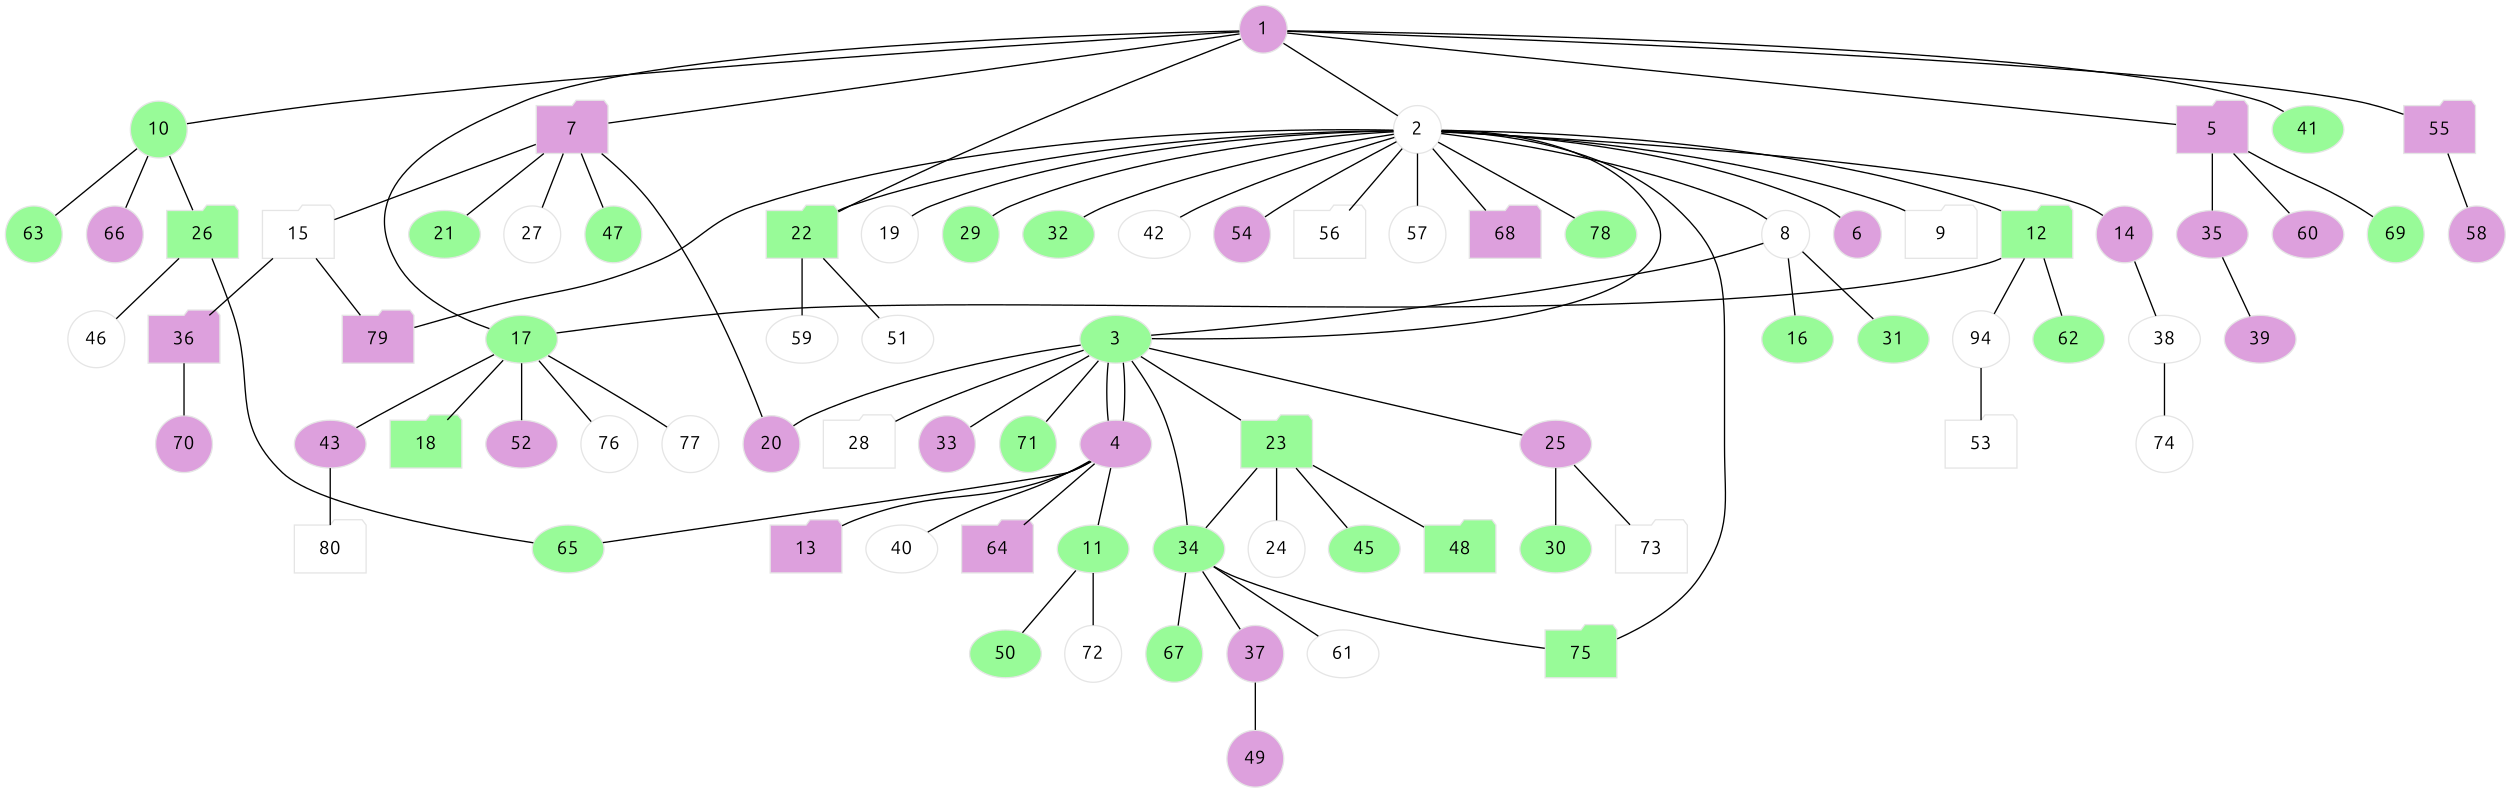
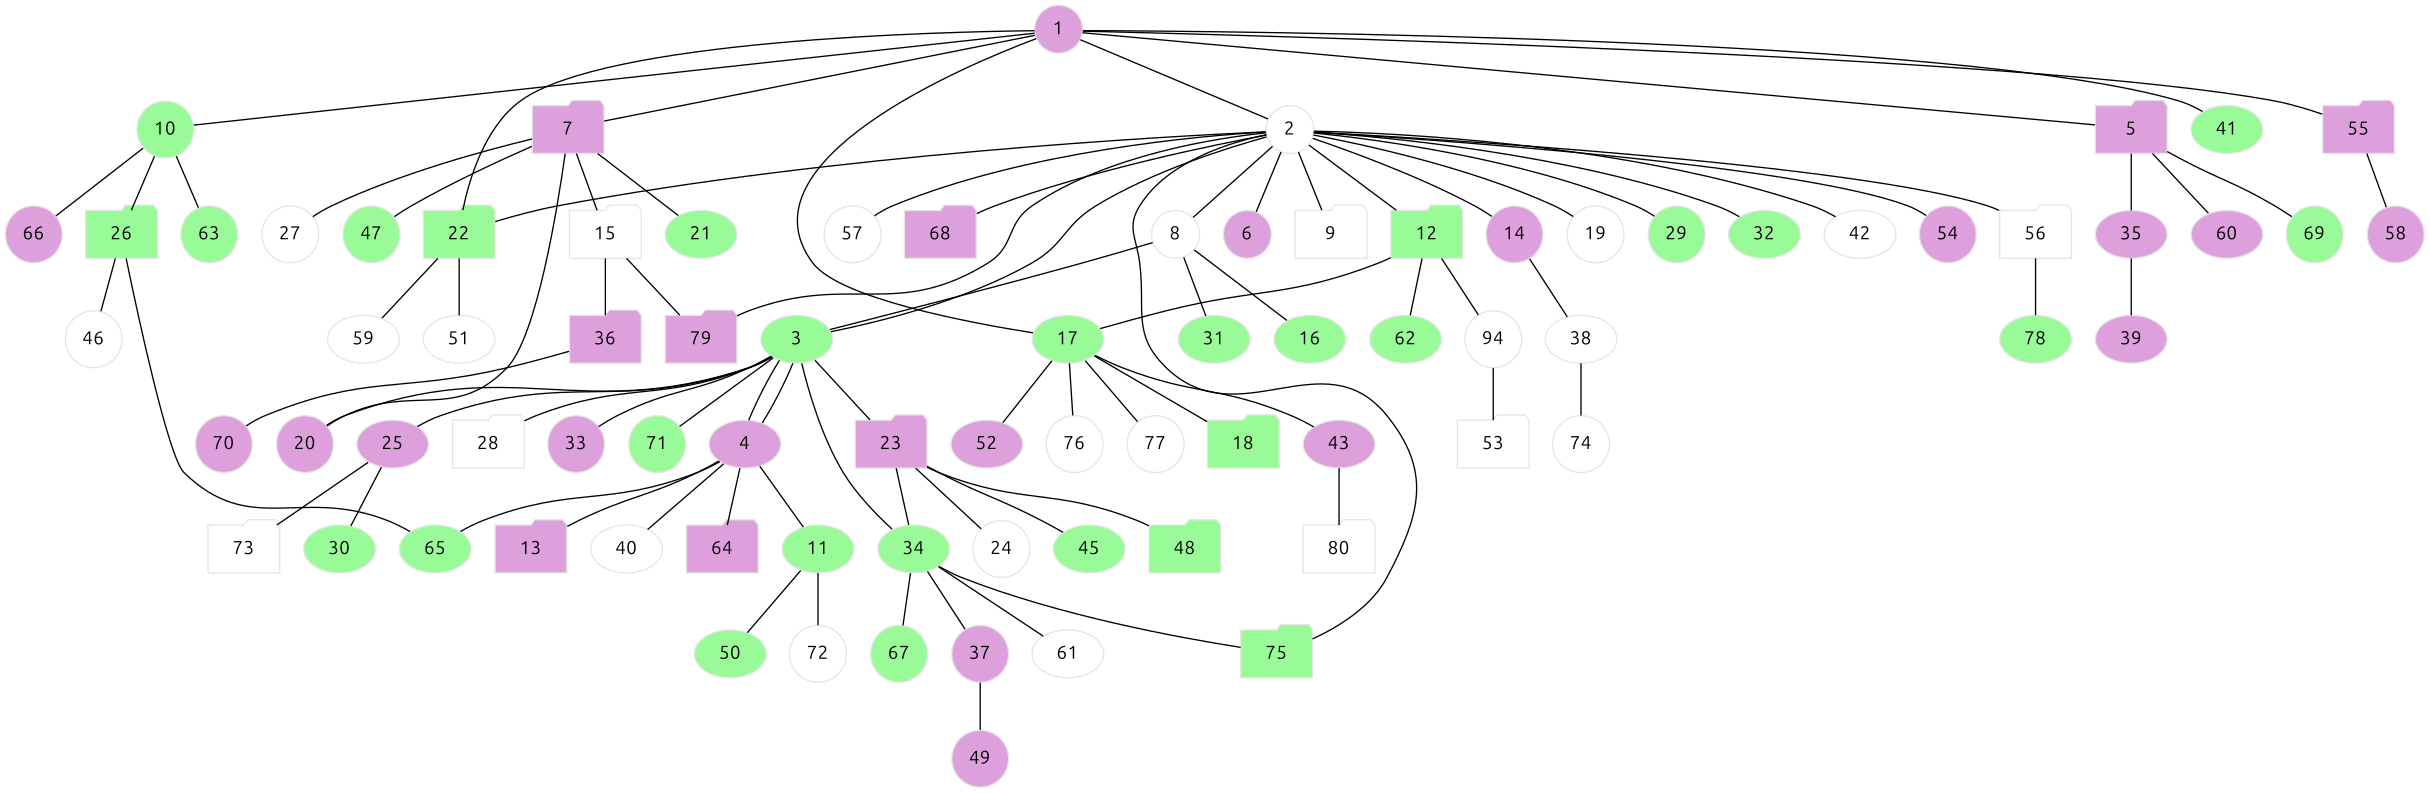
edge "2" -- "78": now "56" -- "78"
node "23": fillcolor palegreen -> plum
